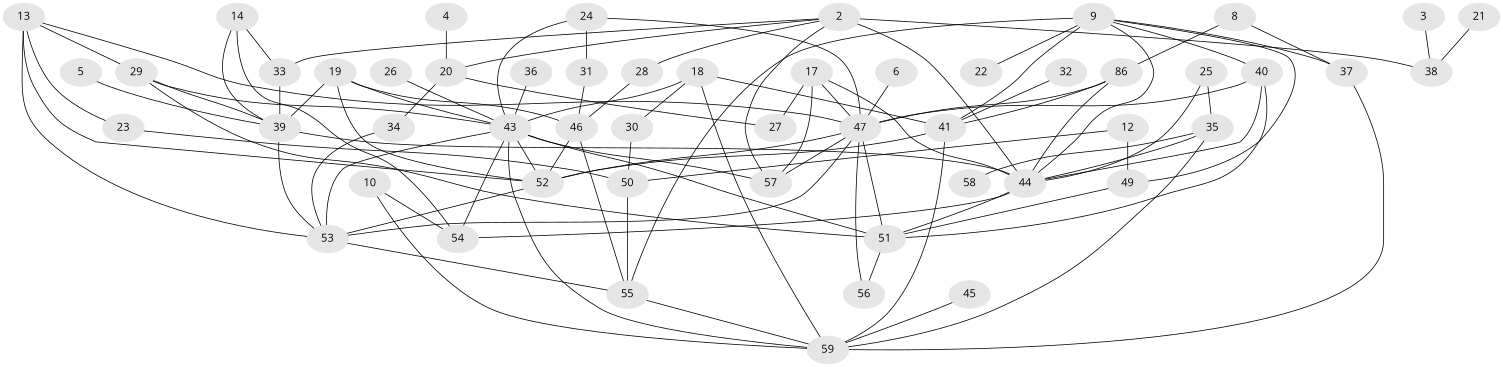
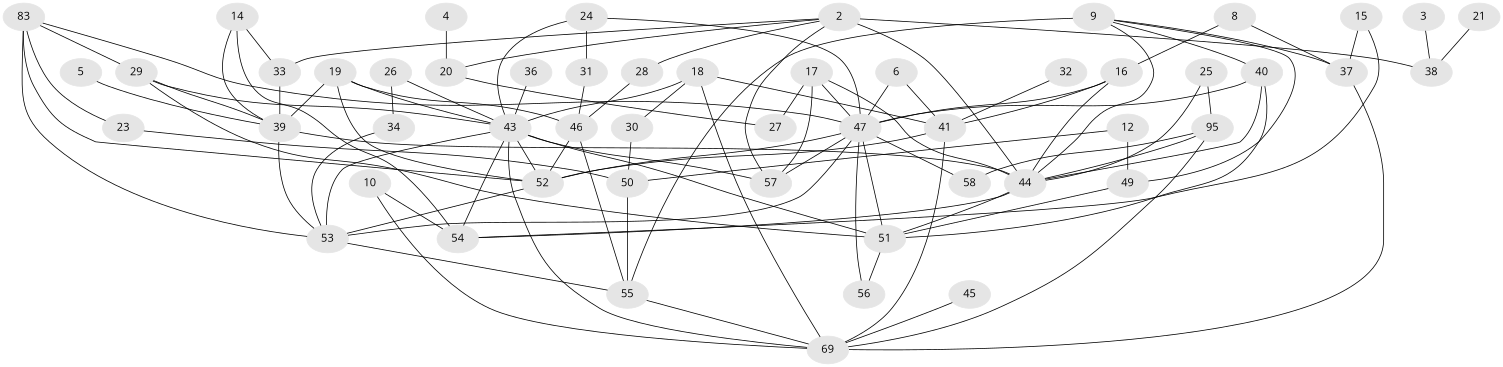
node "13": label "13" -> "83"
node "15": added
node "22": removed
node "86": label "86" -> "16"
edge "9" -- "41": now "6" -- "41"
edge "20" -- "34": now "26" -- "34"
node "35": label "35" -> "95"
edge "47" -- "58": added
node "59": label "59" -> "69"
